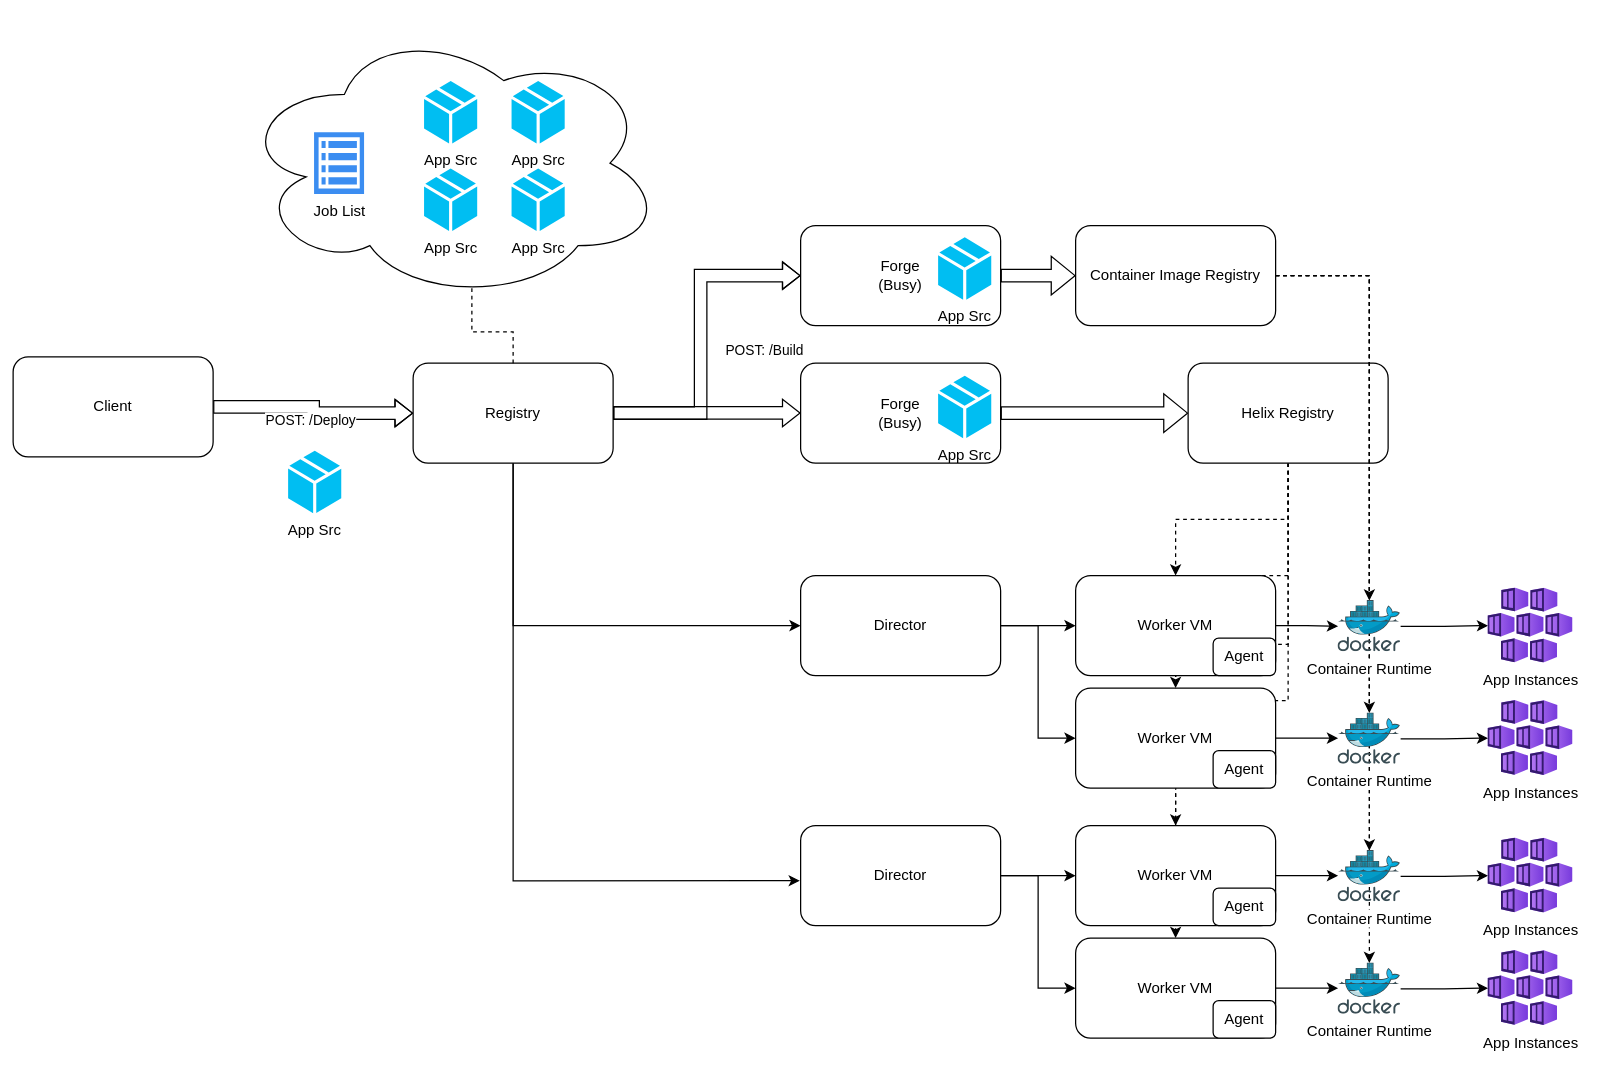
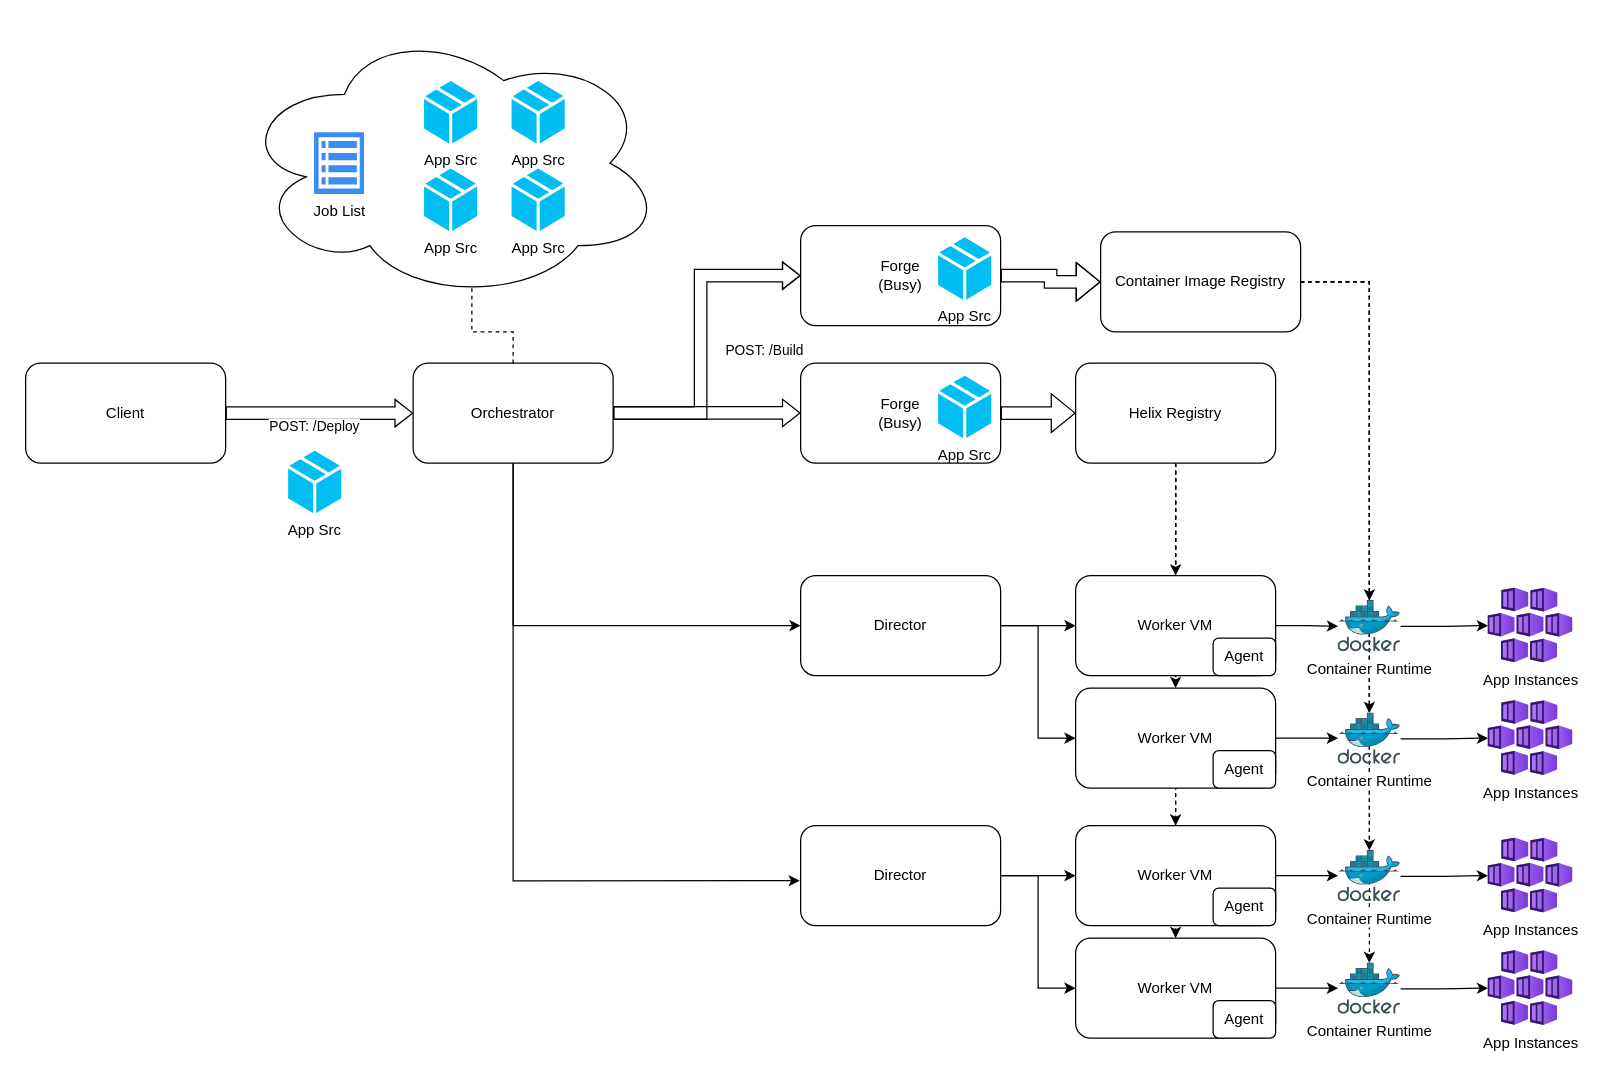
node "Container Image Registry": moved (1176, 276) -> (1201, 282)
node "Client": moved (113, 407) -> (126, 413)
node "Registry": label "Registry" -> "Orchestrator"
node "Helix Registry": moved (1288, 413) -> (1176, 413)
